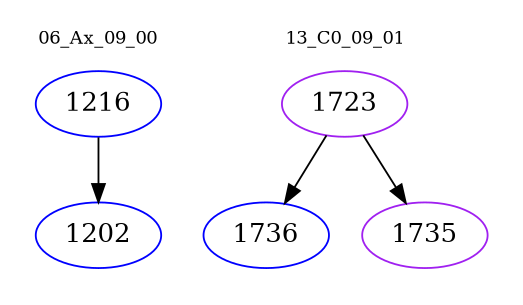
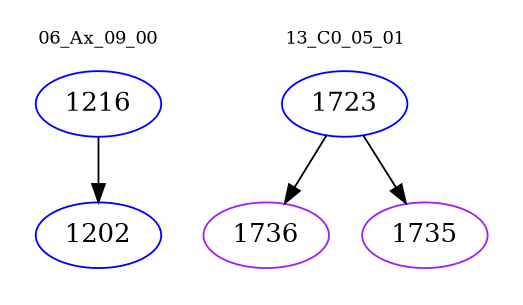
cluster "13_C0_09_01": label "13_C0_09_01" -> "13_C0_05_01"
node "1723": color purple -> blue
node "1736": color blue -> purple
